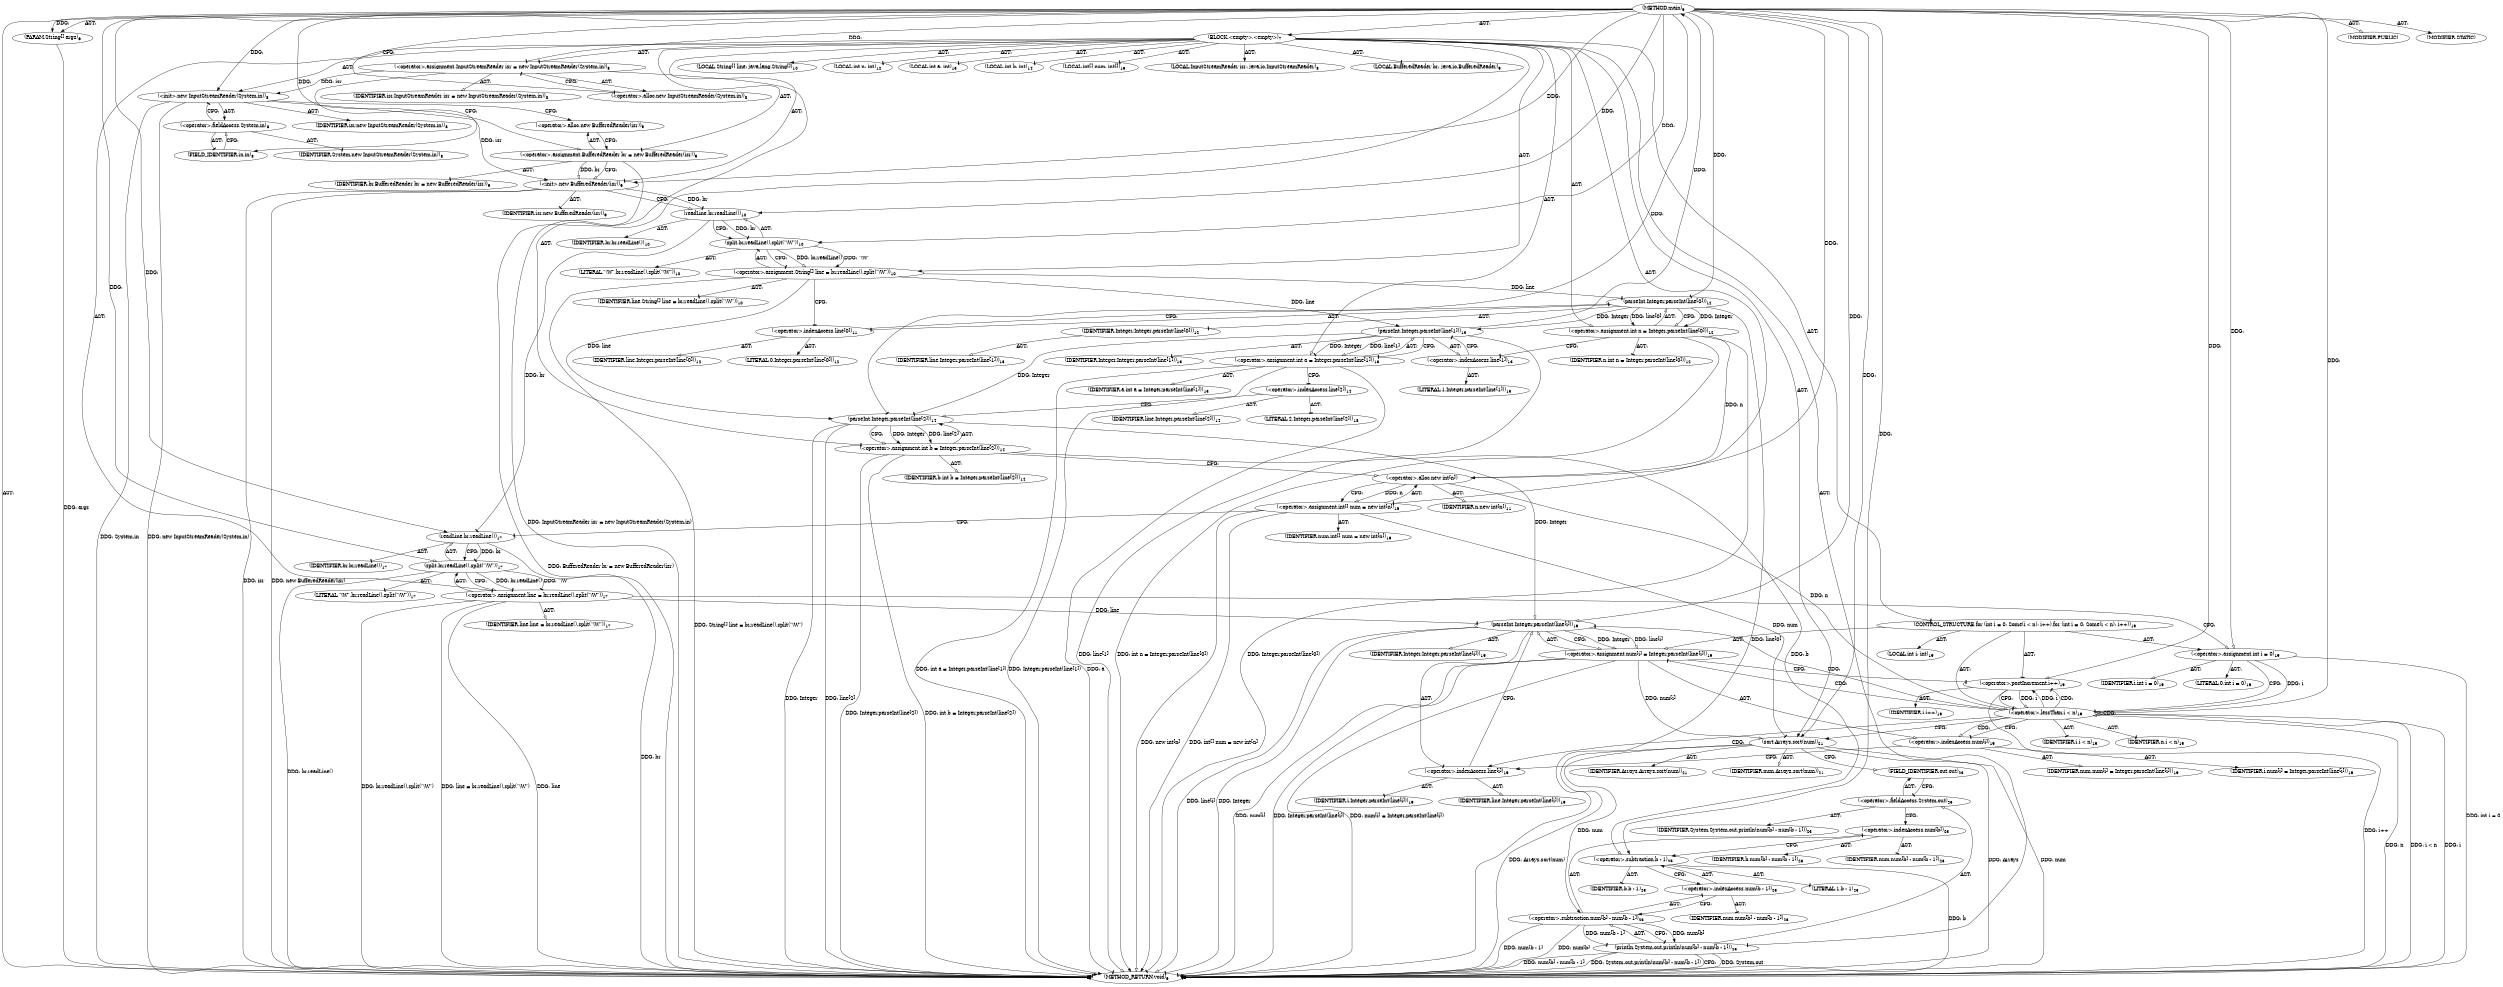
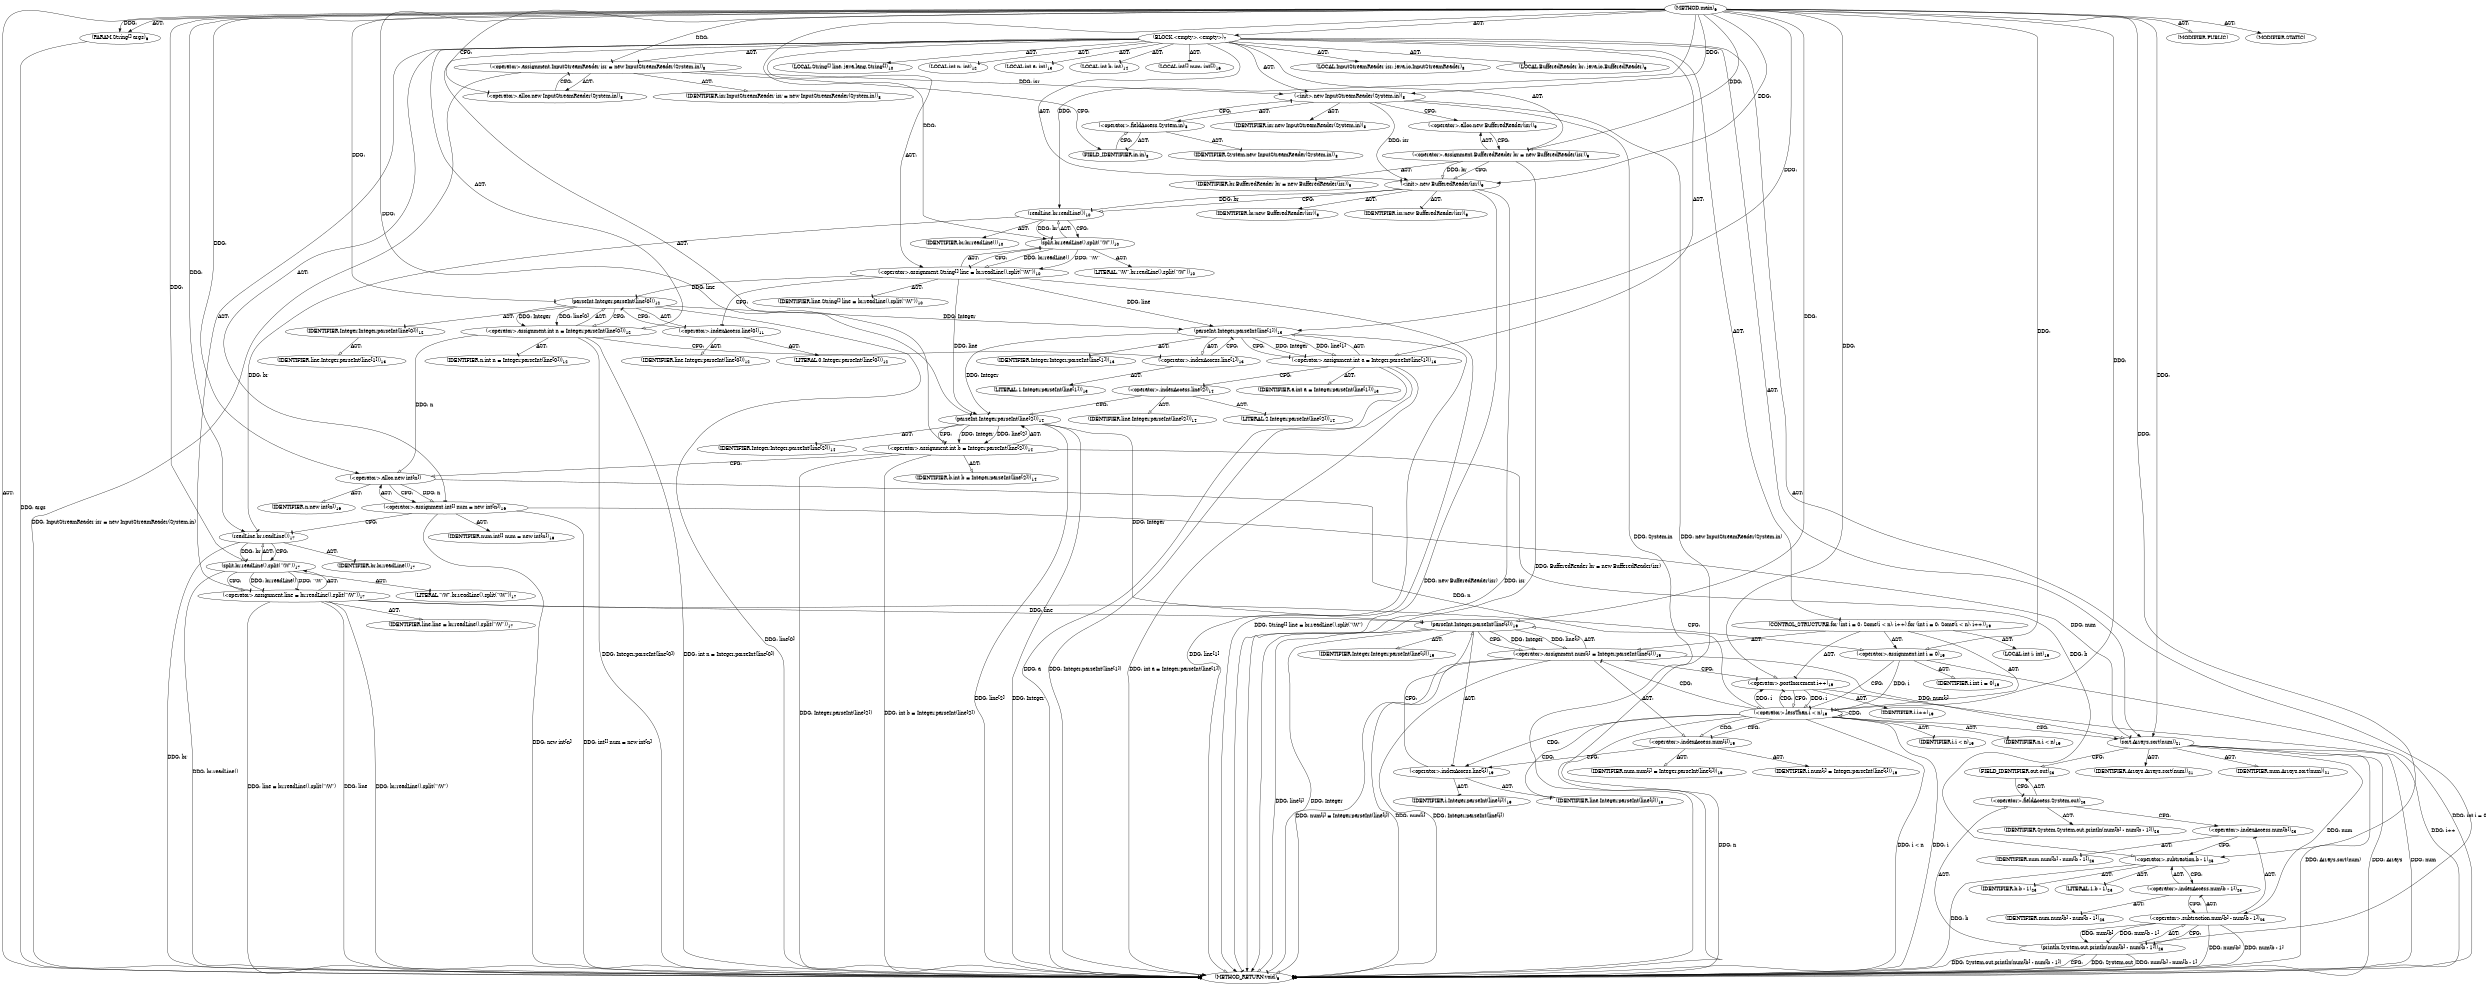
node "(IDENTIFIER,br,new BufferedReader(isr))": added
edge "(parseInt,Integer.parseInt(line[1]))" -> "(METHOD,main)": reversed
node "(LITERAL,2,Integer.parseInt(line[2]))": text "18" -> "14"
node "(IDENTIFIER,Integer,Integer.parseInt(line[2]))": added
node "(IDENTIFIER,n,new int[n])": text "11" -> "16"
edge "(<operator>.lessThan,i < n)" -> "(parseInt,Integer.parseInt(line[i]))": now "(<operator>.lessThan,i < n)" -> "(IDENTIFIER,line,Integer.parseInt(line[i]))"
node "(LITERAL,0,int i = 0)": removed
node "(IDENTIFIER,b,num[b] - num[b - 1])": removed
